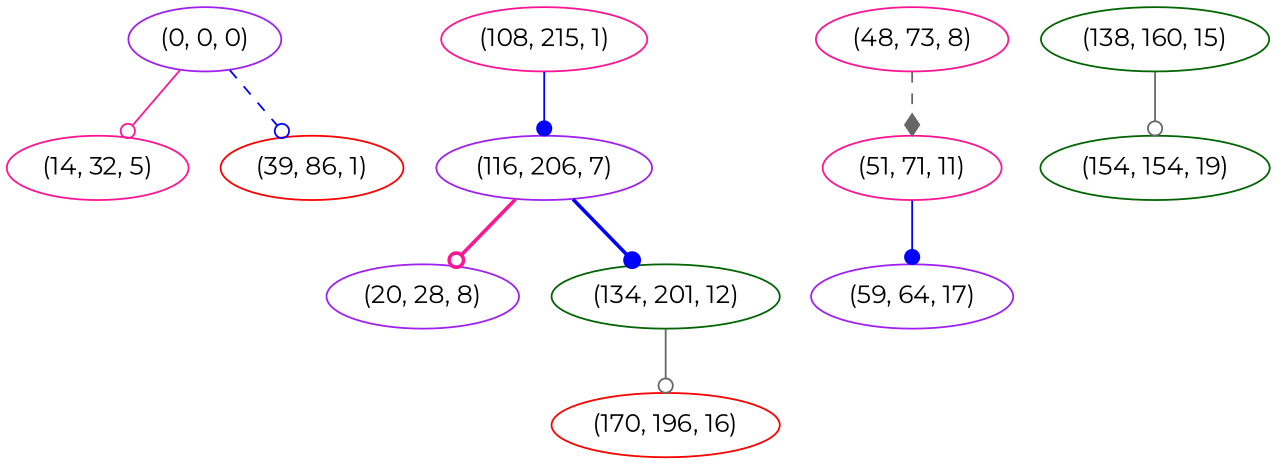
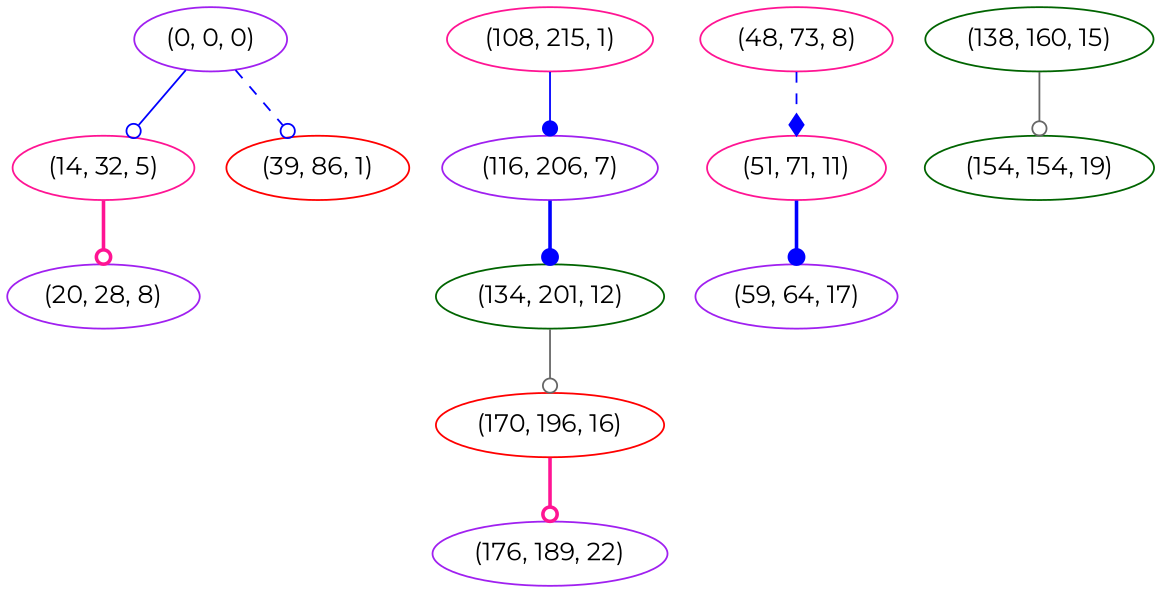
edge "(48, 73, 8)" -> "(51, 71, 11)": color gray40 -> blue
edge "(0, 0, 0)" -> "(14, 32, 5)": color deeppink -> blue
edge "(51, 71, 11)" -> "(59, 64, 17)": style solid -> bold
edge "(116, 206, 7)" -> "(20, 28, 8)": now "(14, 32, 5)" -> "(20, 28, 8)"
node "(176, 189, 22)": added
